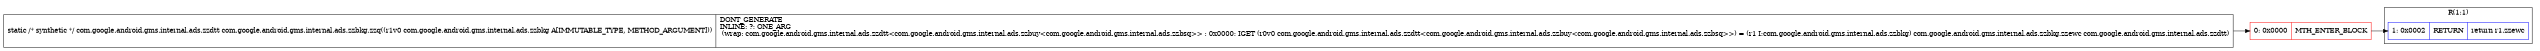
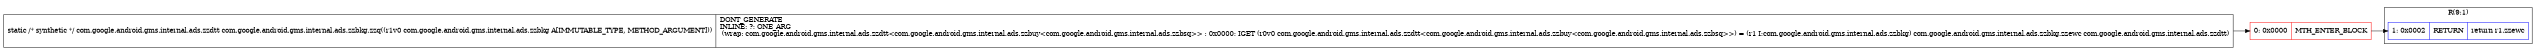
cluster "R(1:1)": label "R(1:1)" -> "R(9:1)"
